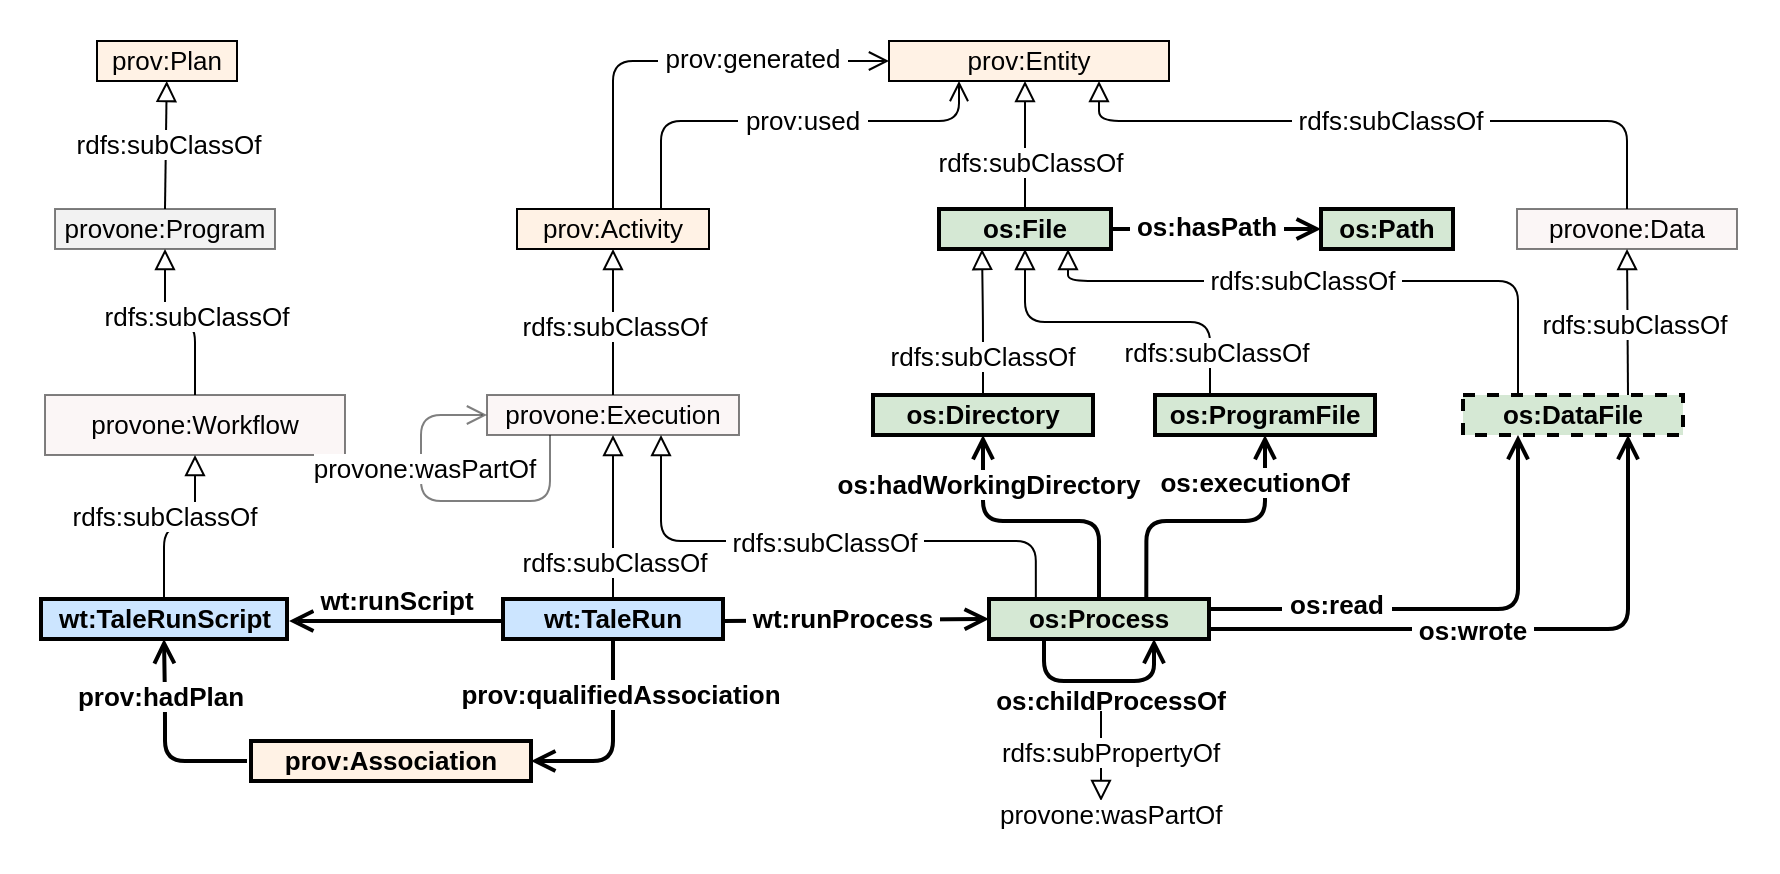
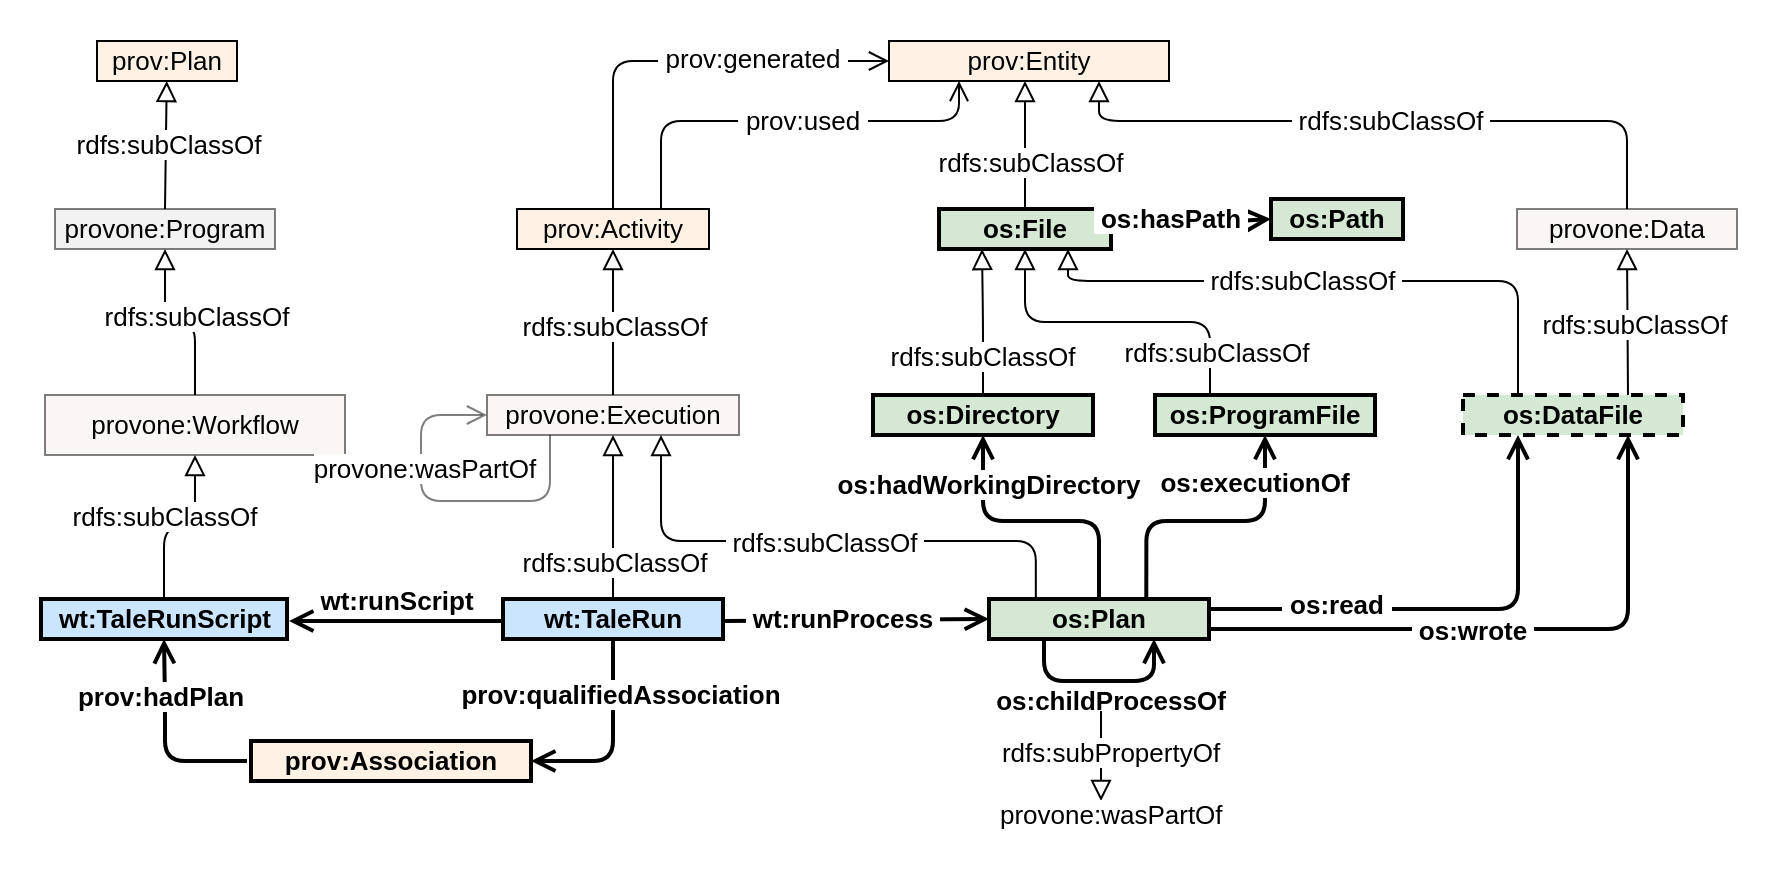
node "os:Path": moved (1387, 229) -> (1337, 219)
node "os:Process": label "os:Process" -> "os:Plan"
